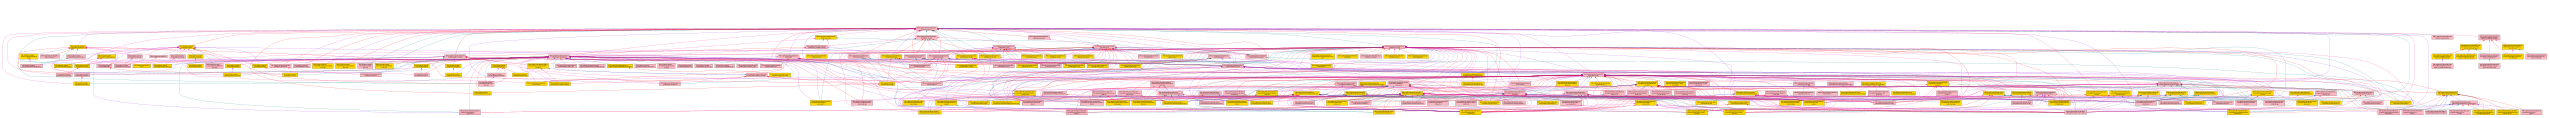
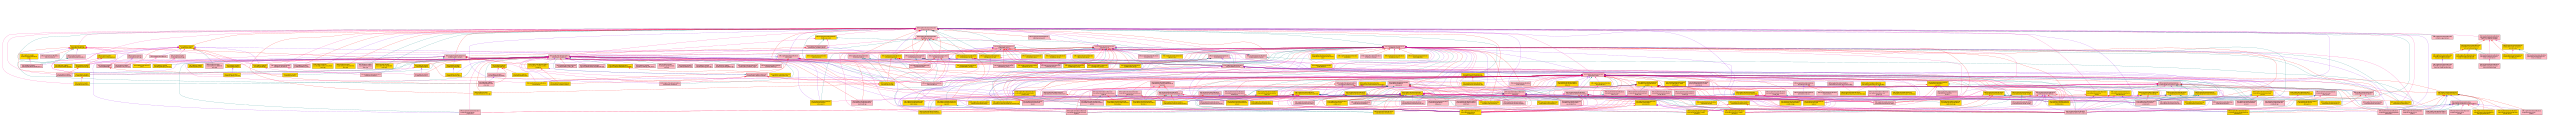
node "OMCompiler/Compiler /runtime/socketimpl.c": removed
node "OMCompiler/Compiler /runtime/systemimpl.c": fillcolor lightpink -> gold
